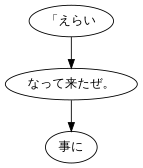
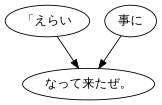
edge "なって来たぜ。" -> "事に": reversed
